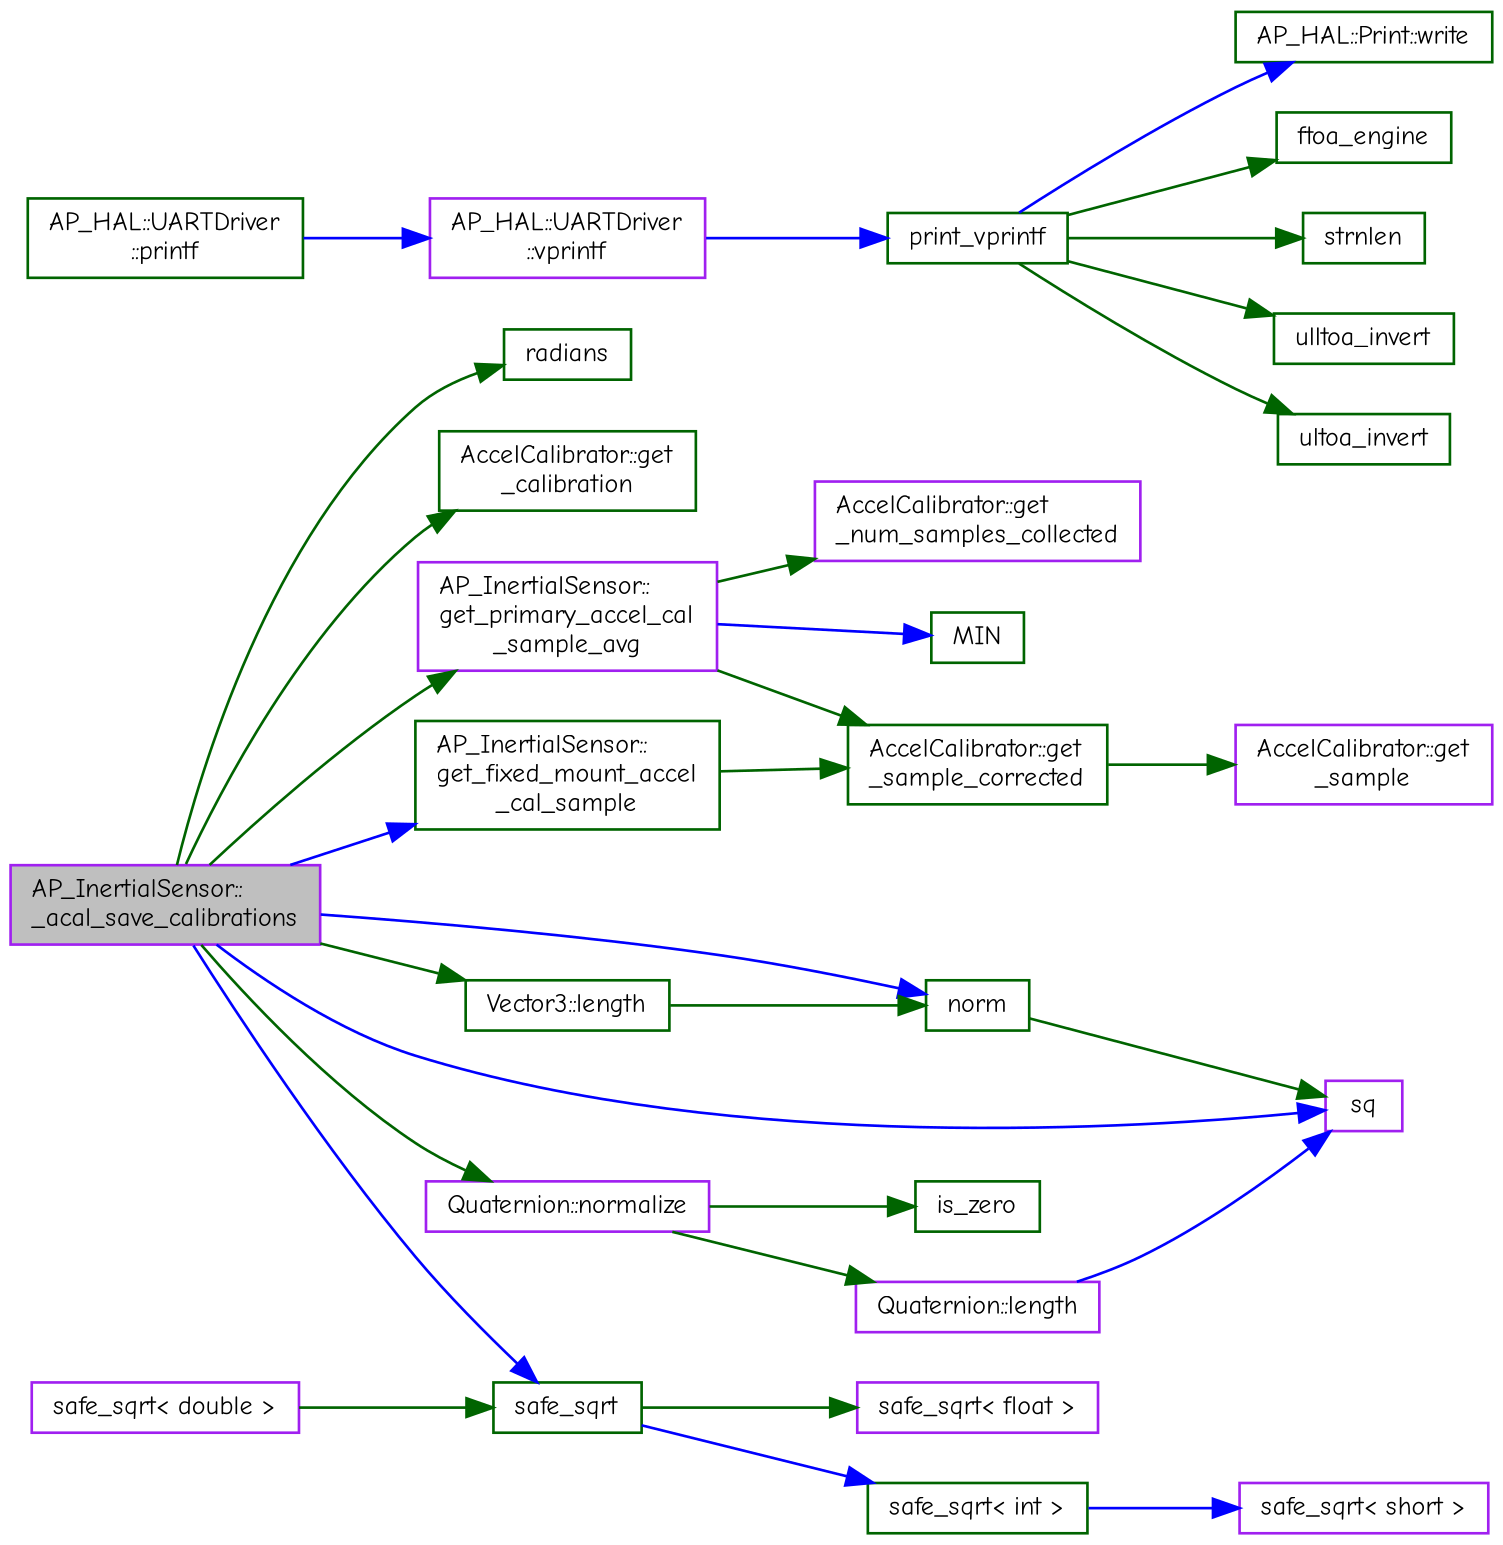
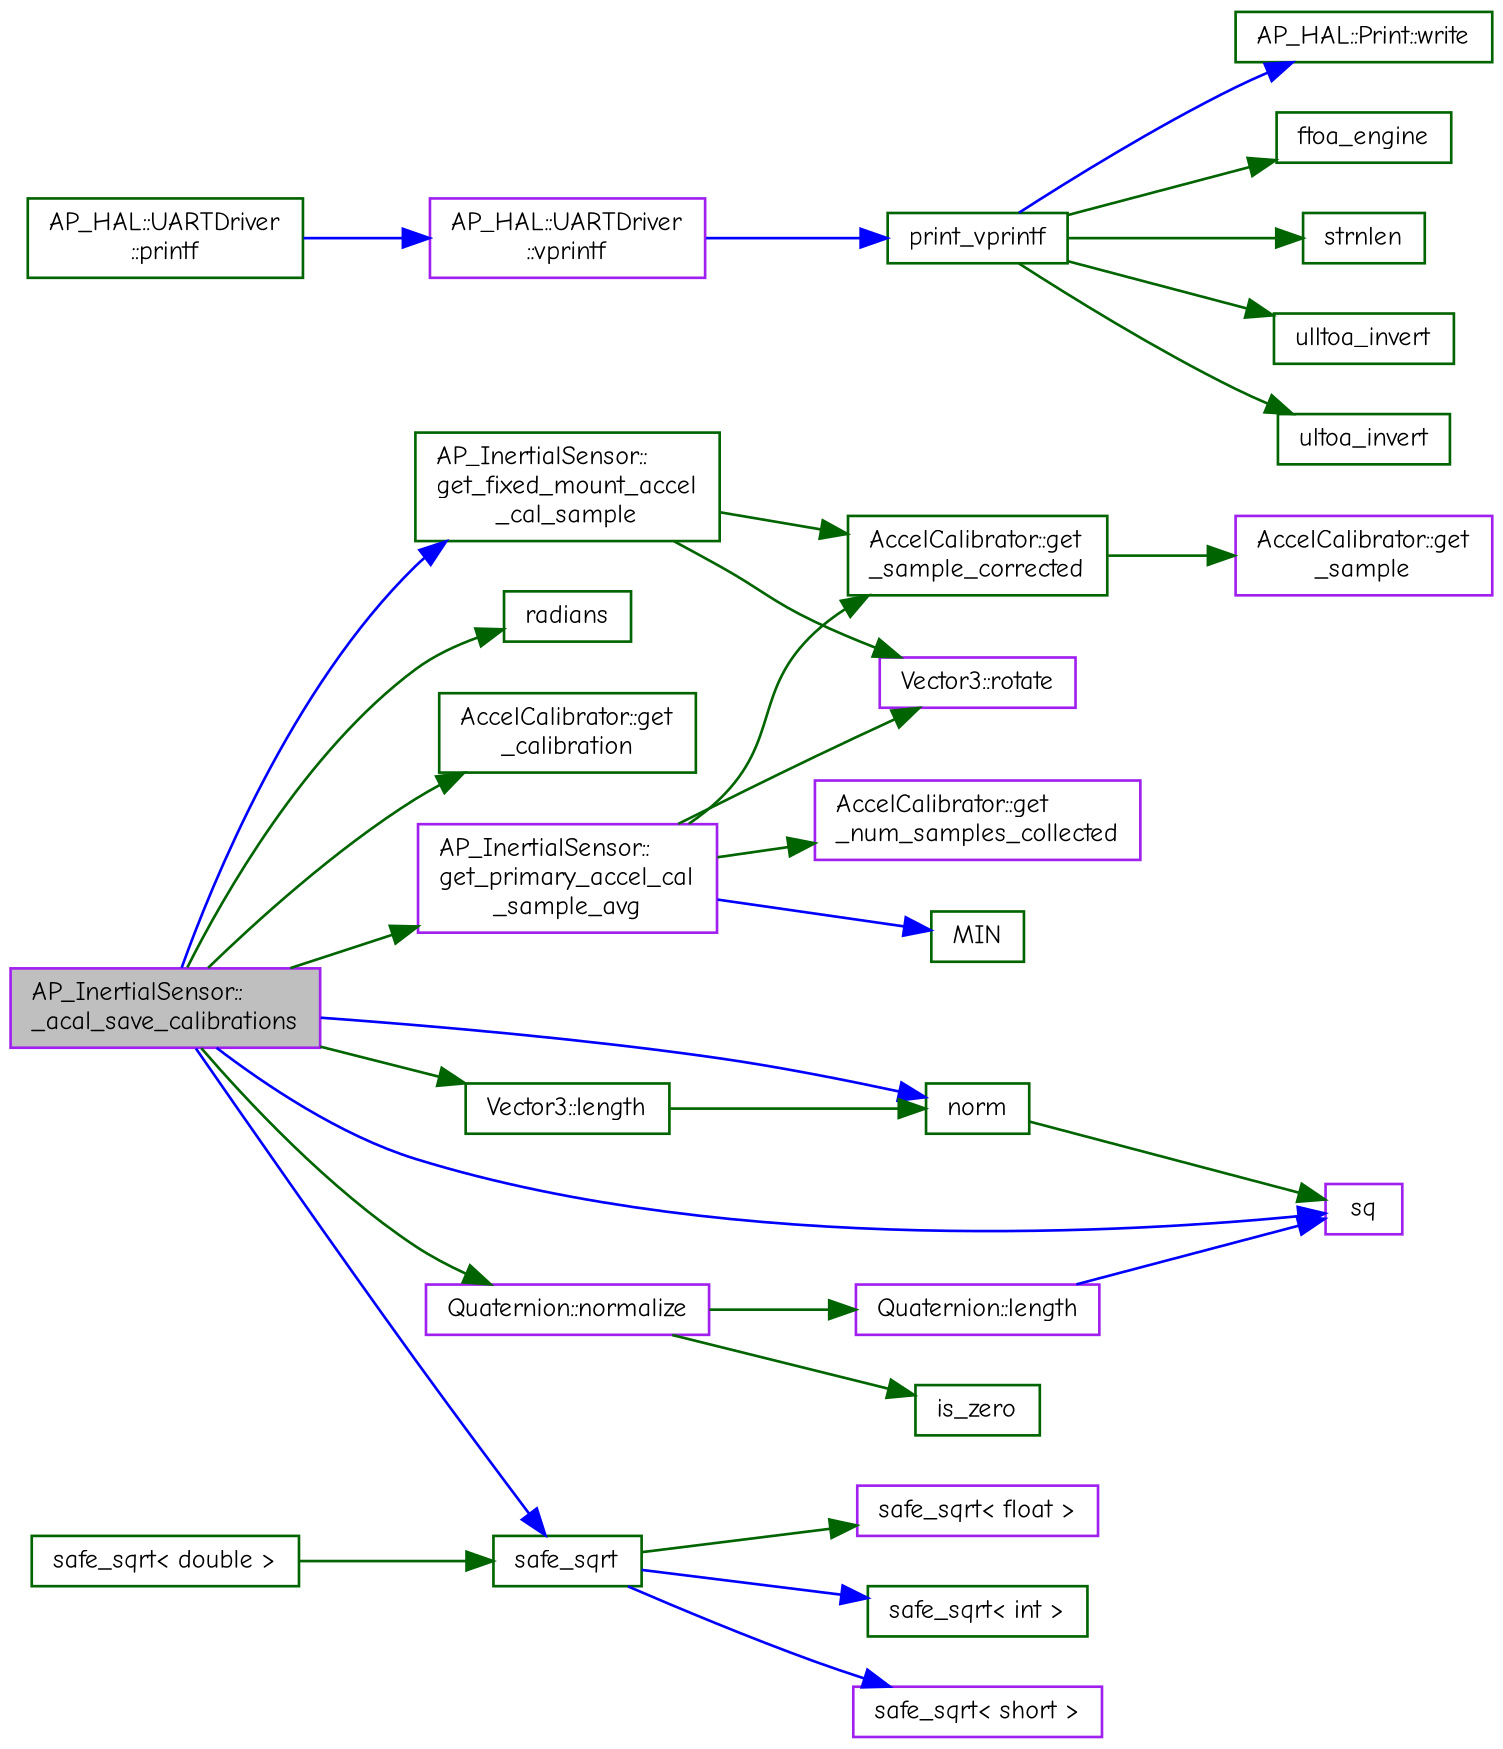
node "Vector3::rotate": added
node "safe_sqrt< double >": color purple -> darkgreen
edge "safe_sqrt< int >" -> "safe_sqrt< short >": now "safe_sqrt" -> "safe_sqrt< short >"
